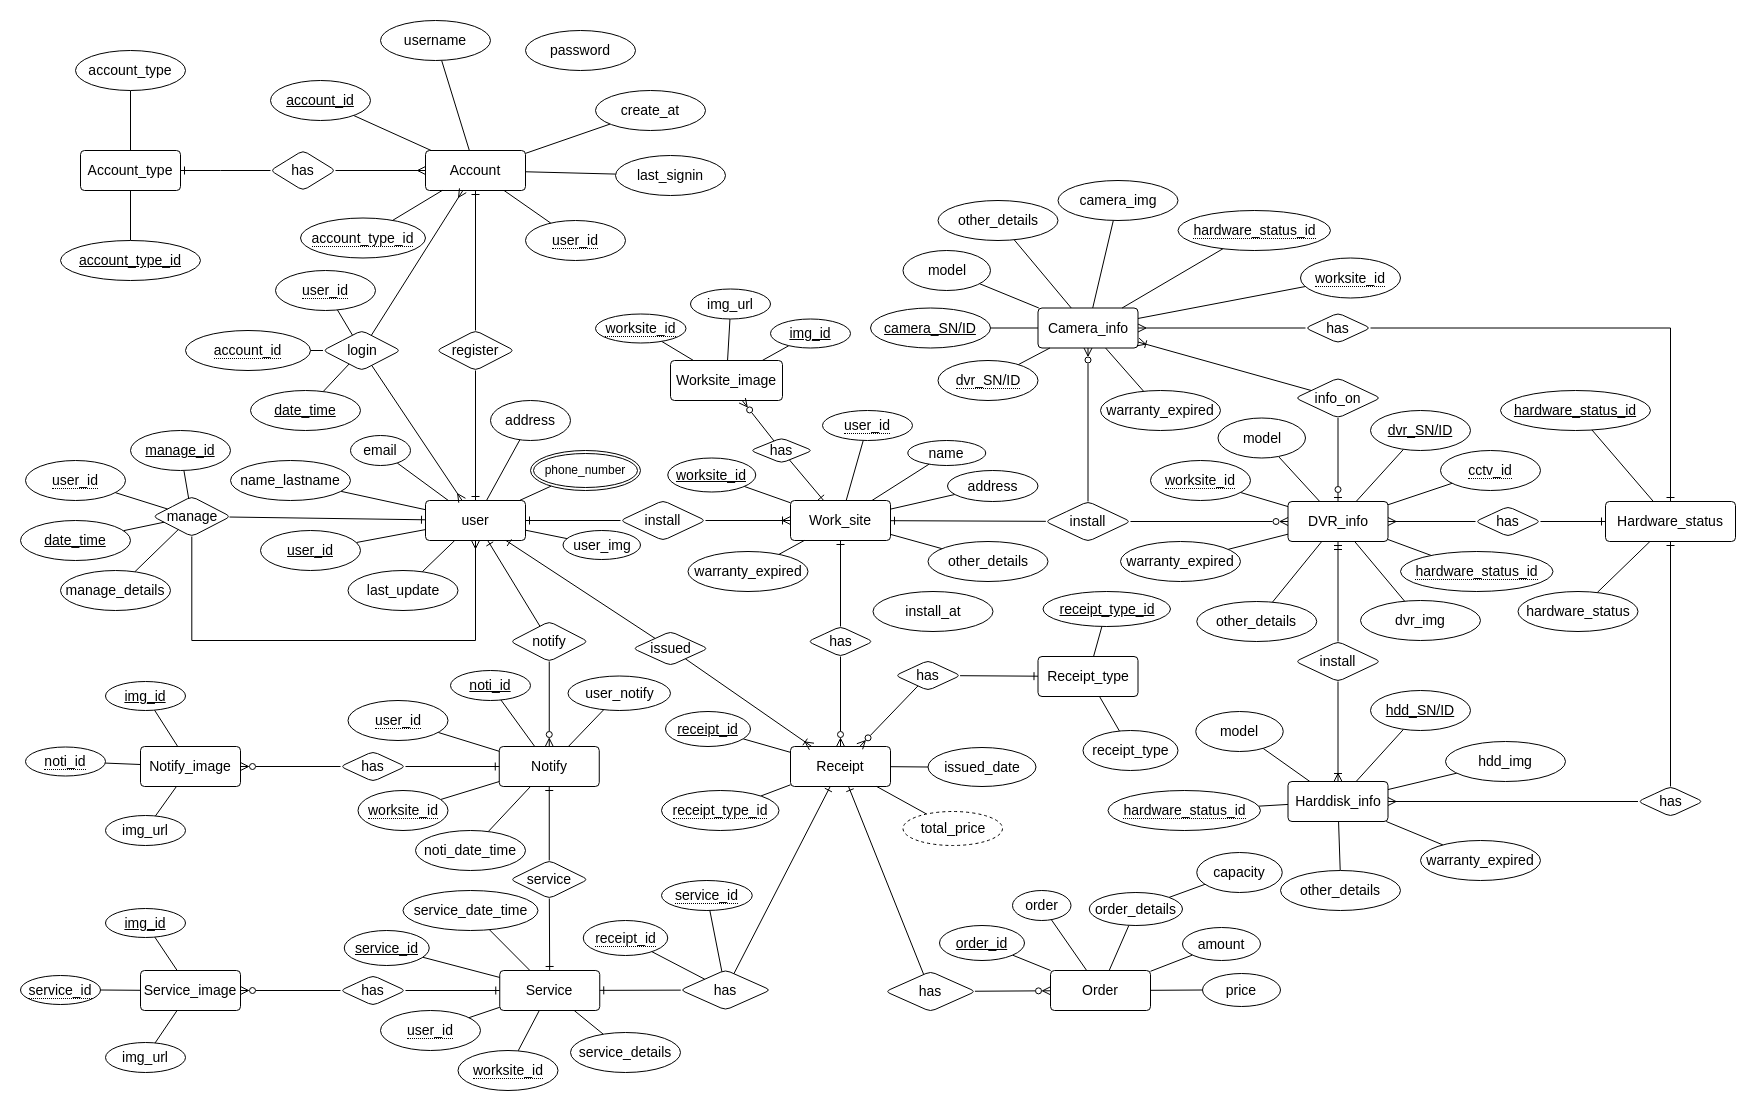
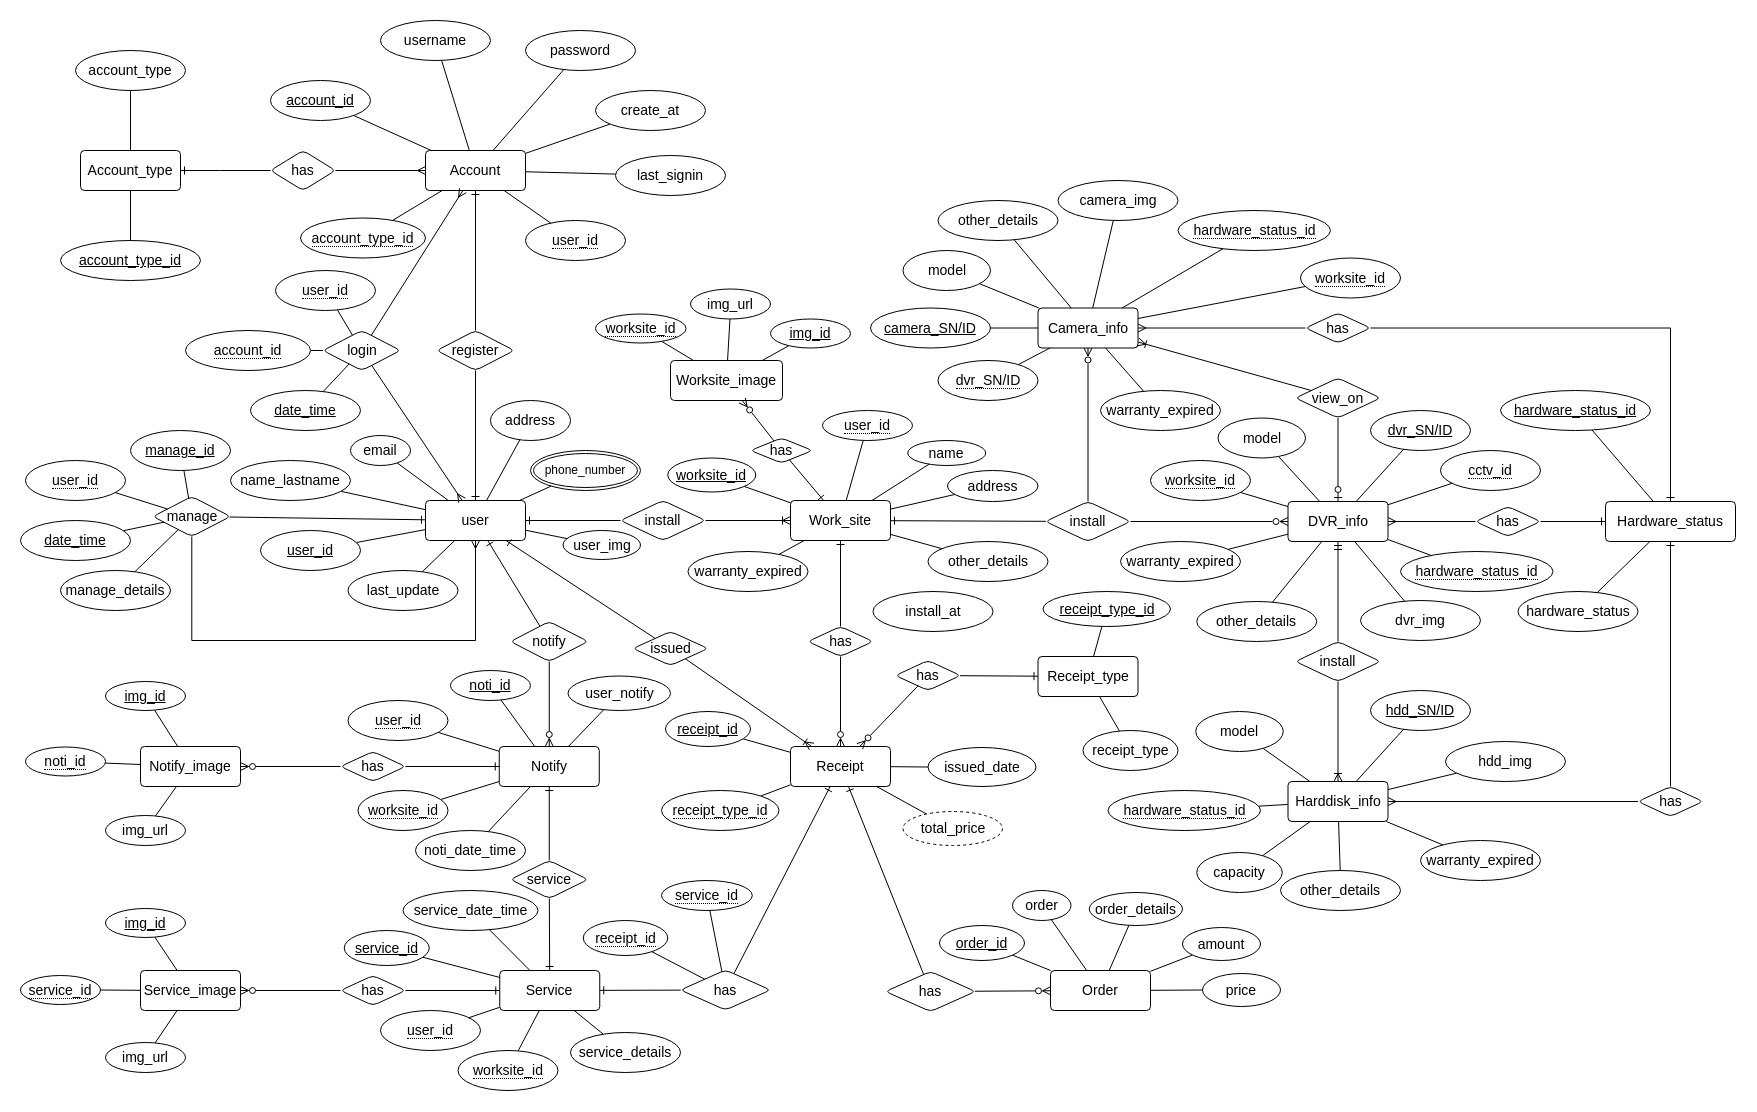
edge "password" -- "Account": added
node "info_on": label "info_on" -> "view_on"
edge "capacity" -- "order_details": now "capacity" -- "Harddisk_info"
